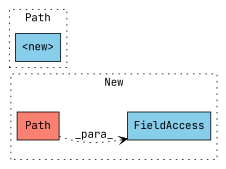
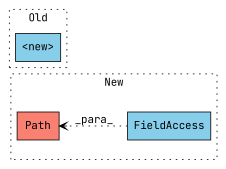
cluster "Path": label "Path" -> "Old"
edge "Path" -> "FieldAccess": reversed
